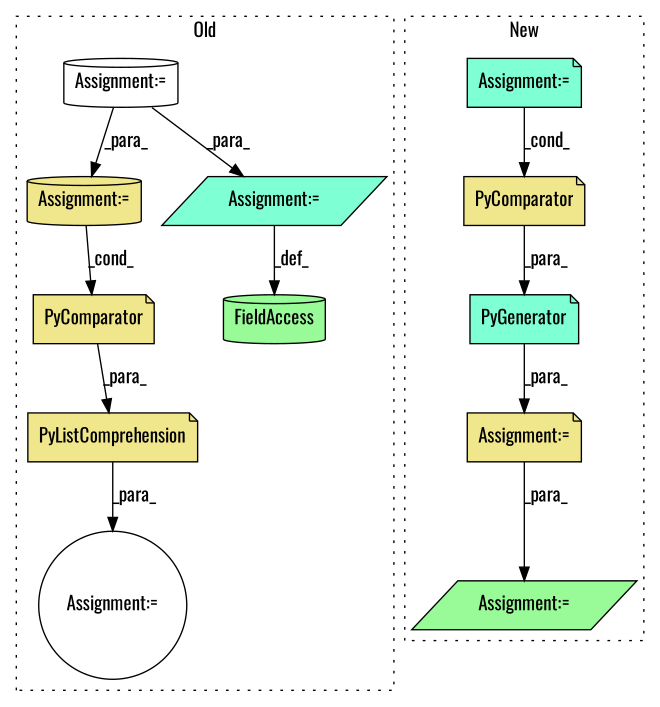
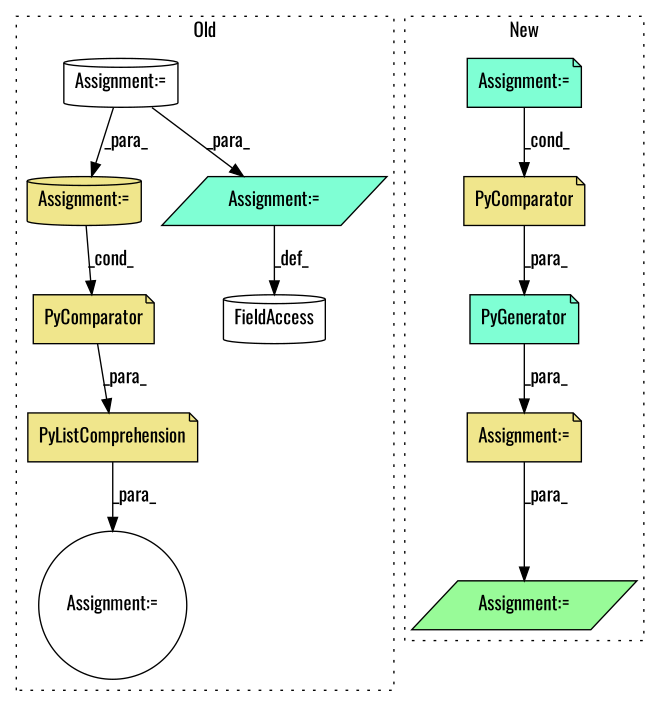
node "FieldAccess": fillcolor palegreen -> white
